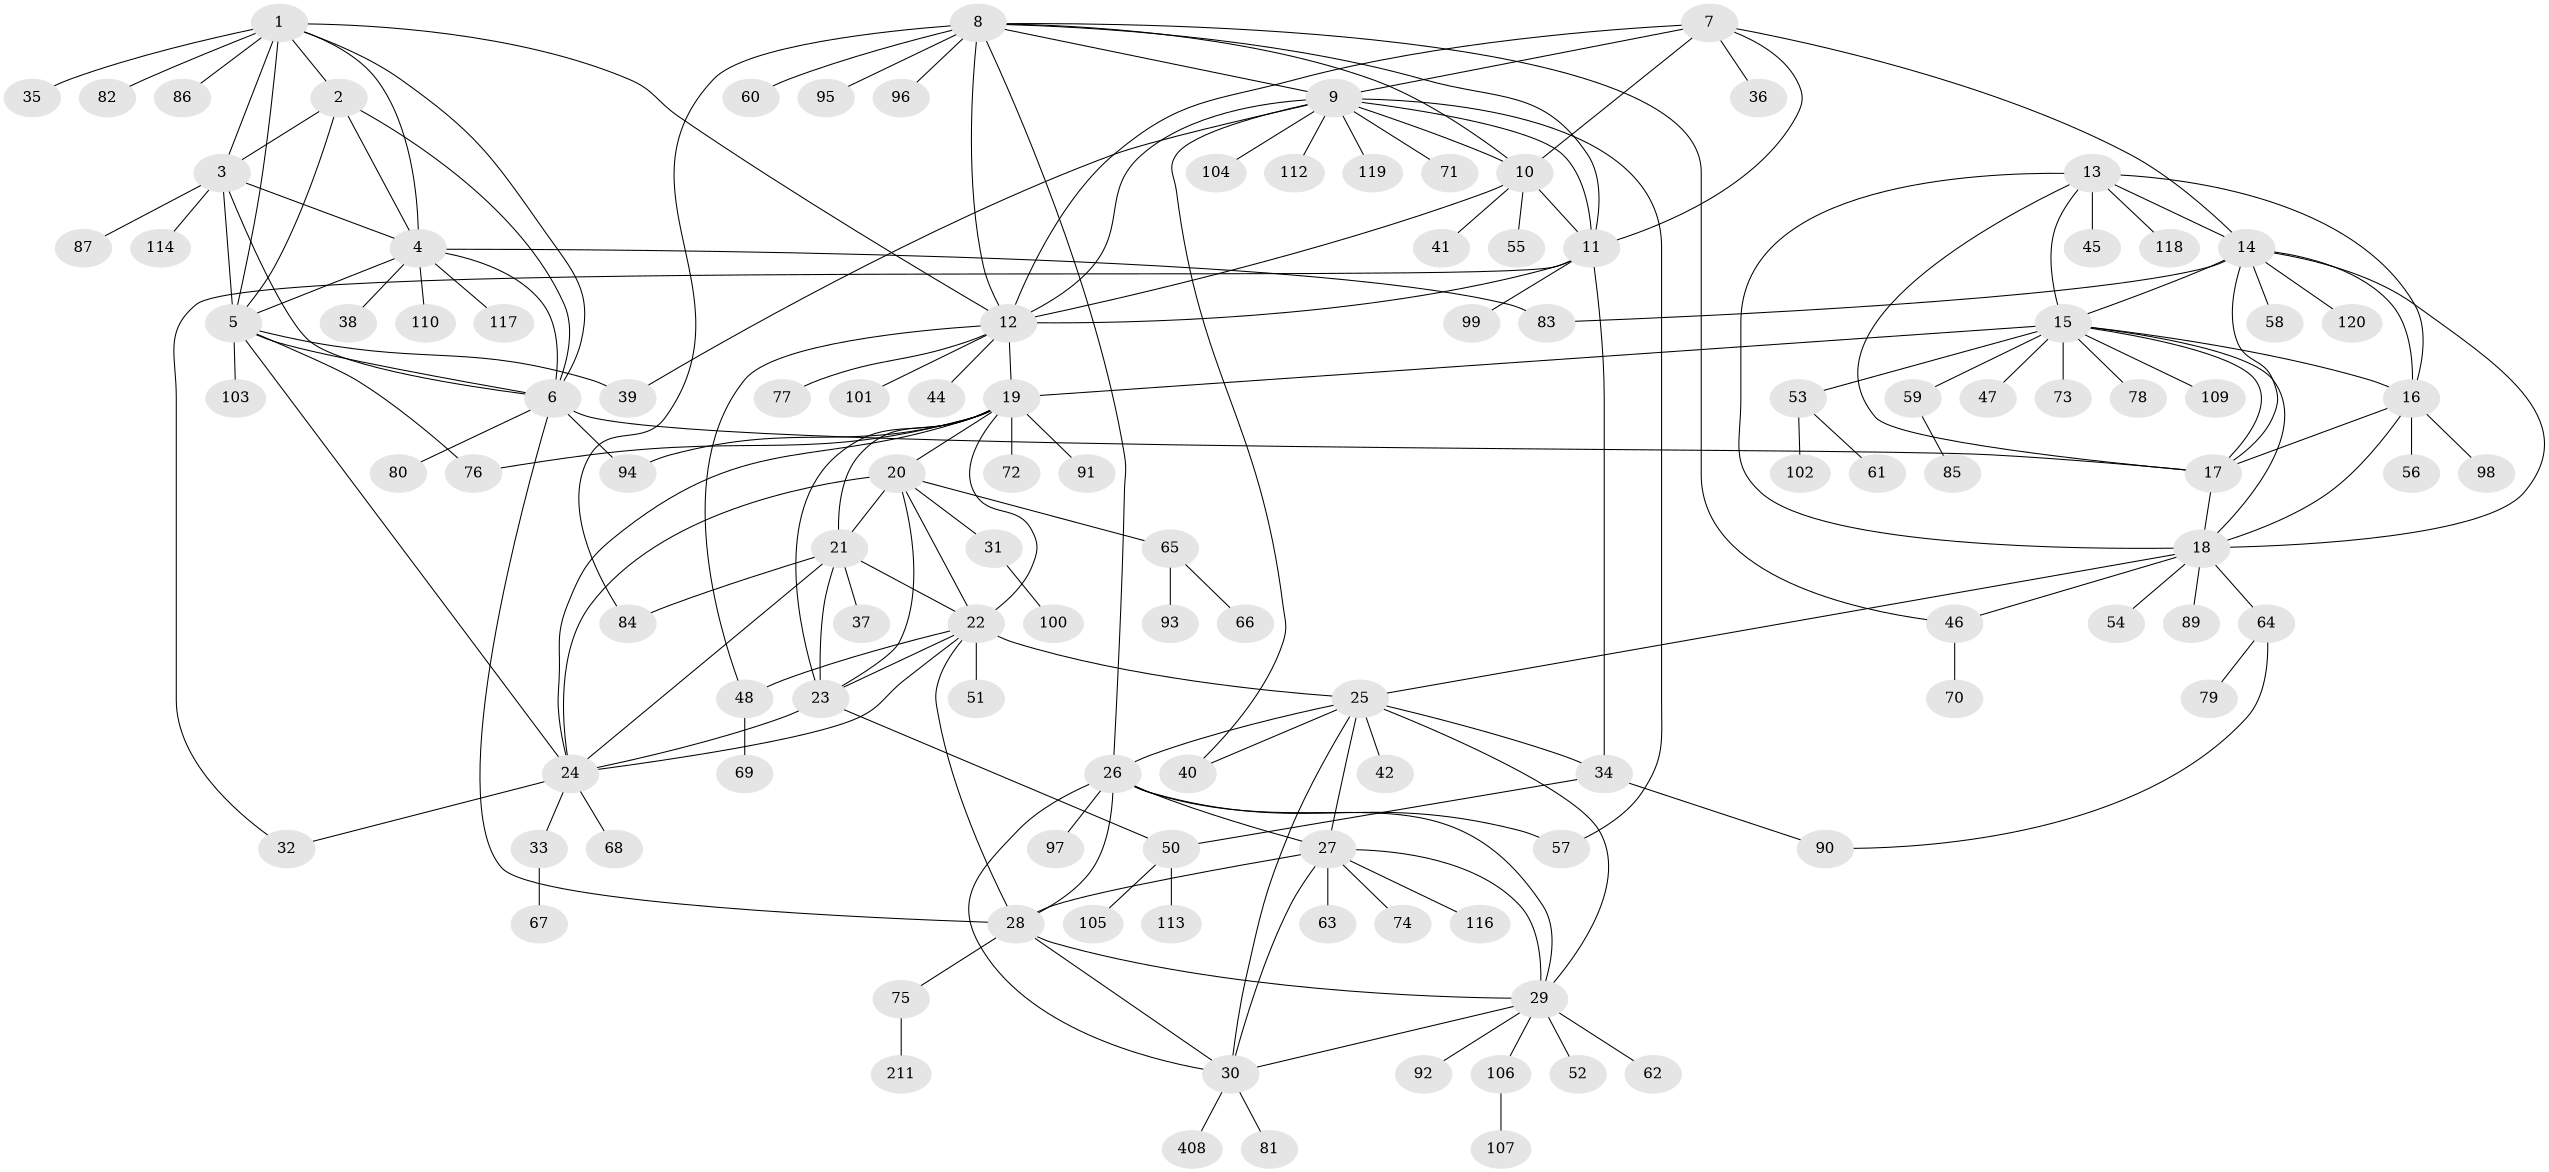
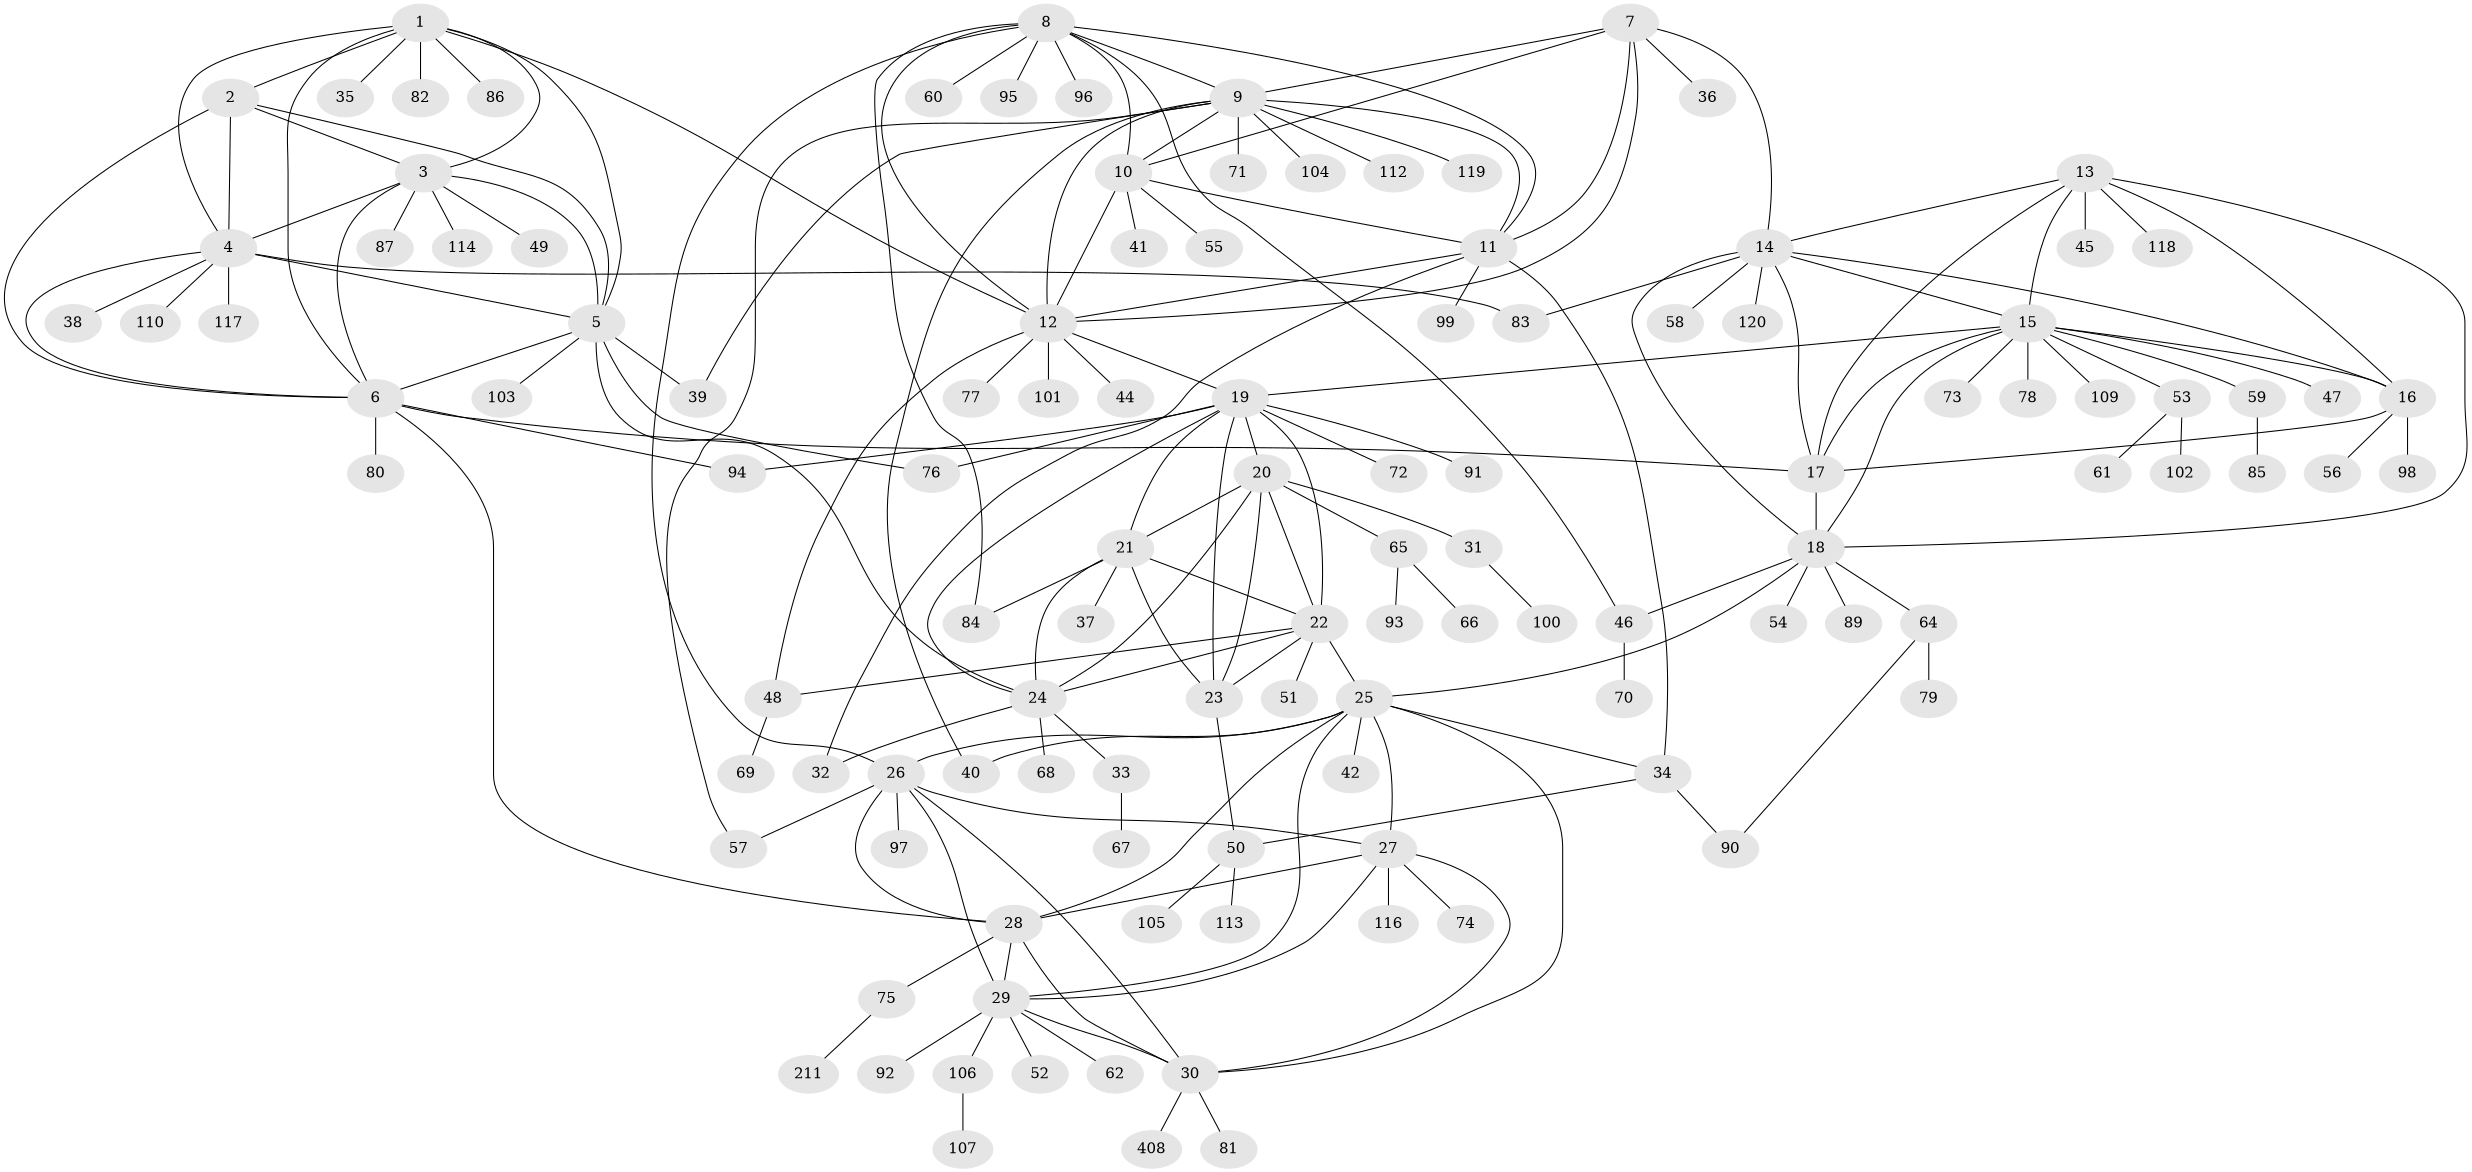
node "49": added
edge "16" -- "18": removed
edge "23" -- "24": removed
edge "22" -- "28": now "25" -- "28"
node "63": removed
